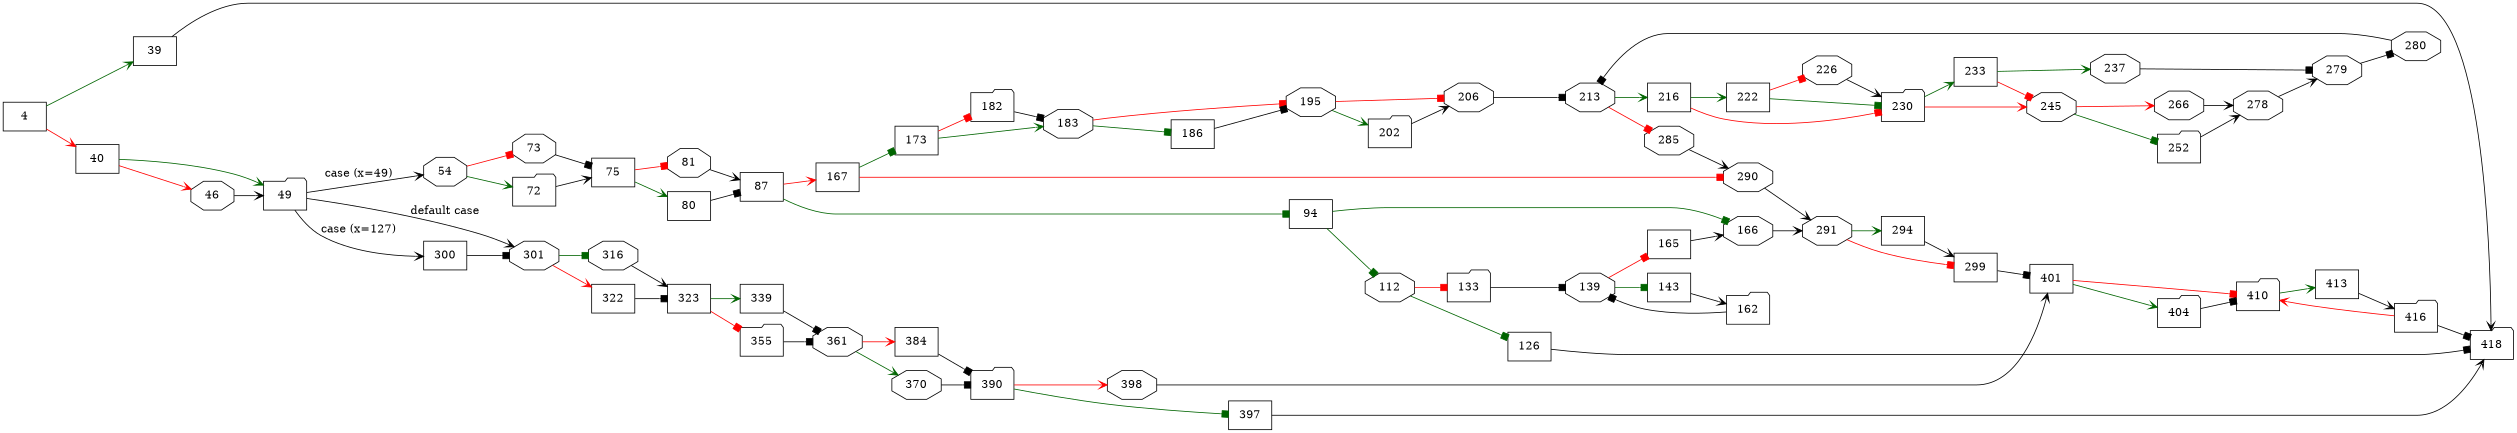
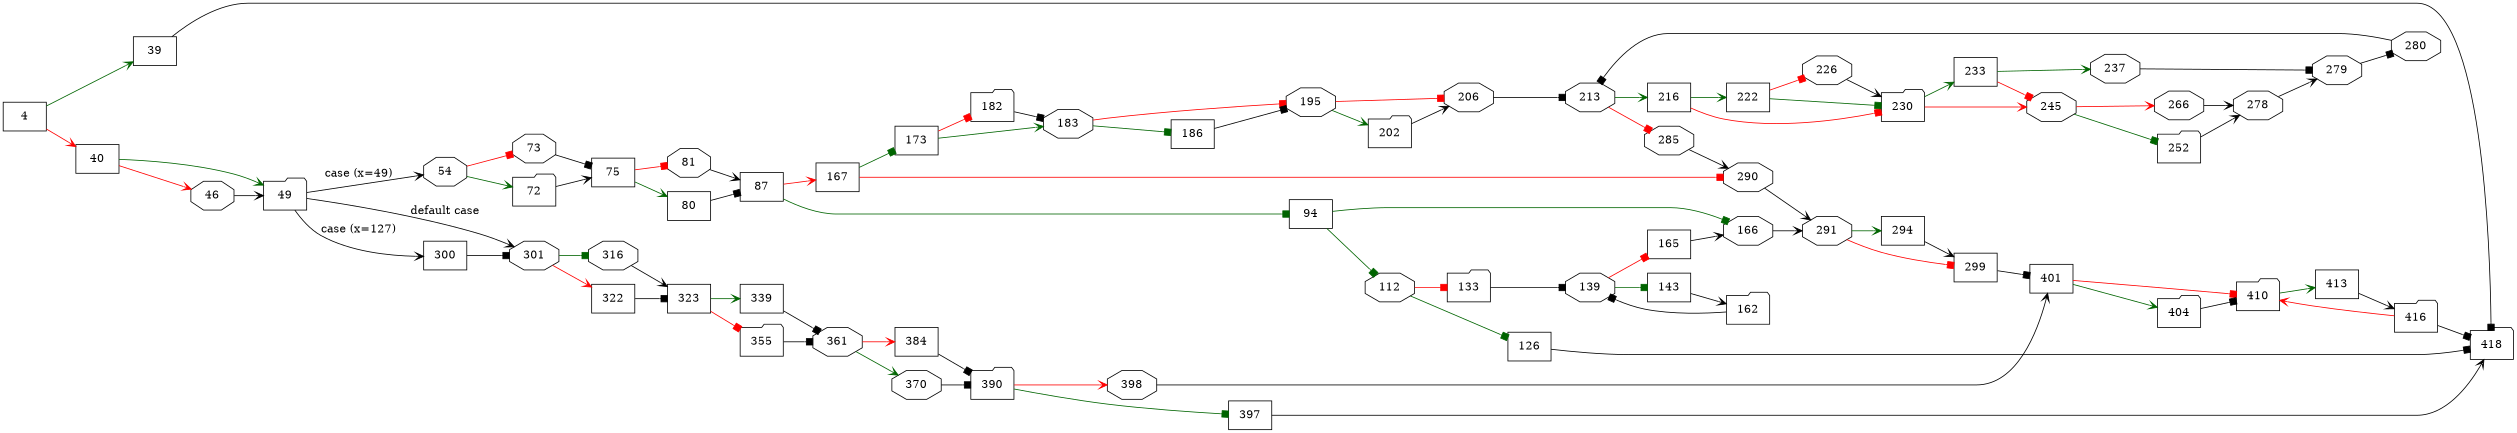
edge "39" -> "418": arrowhead vee -> box
